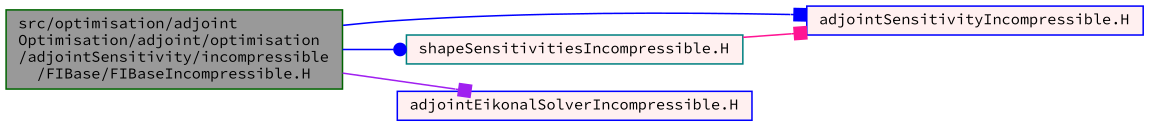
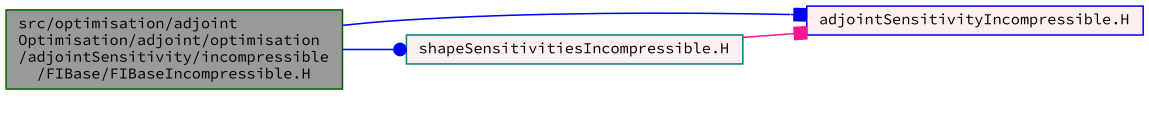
node "adjointEikonalSolverIncompressible.H": removed
